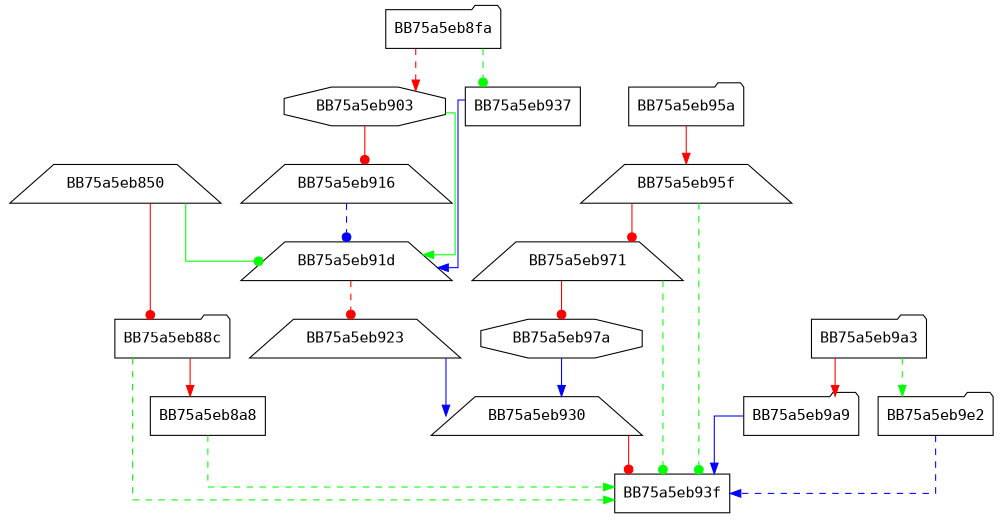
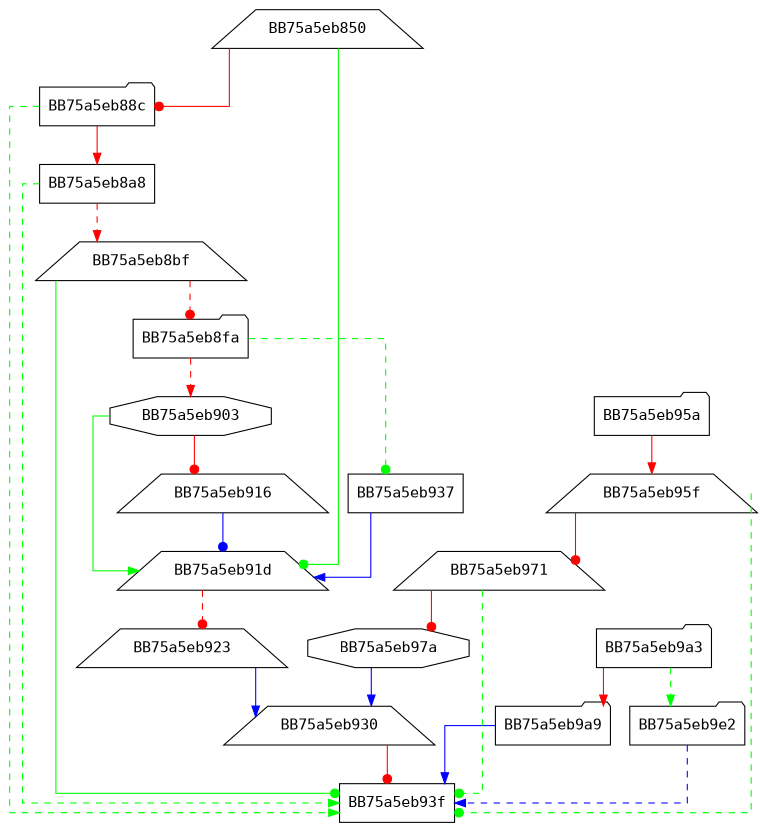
edge "BB75a5eb916" -> "BB75a5eb91d": style dashed -> solid
node "BB75a5eb8bf": added
